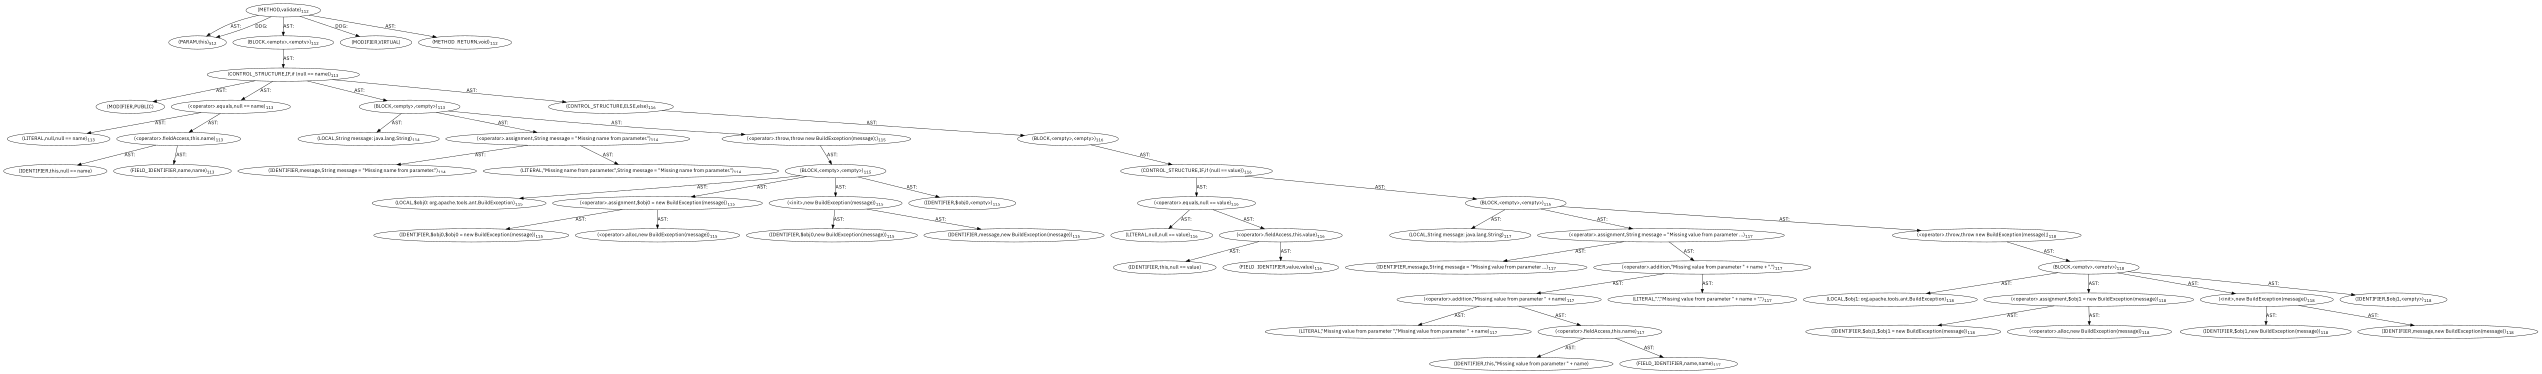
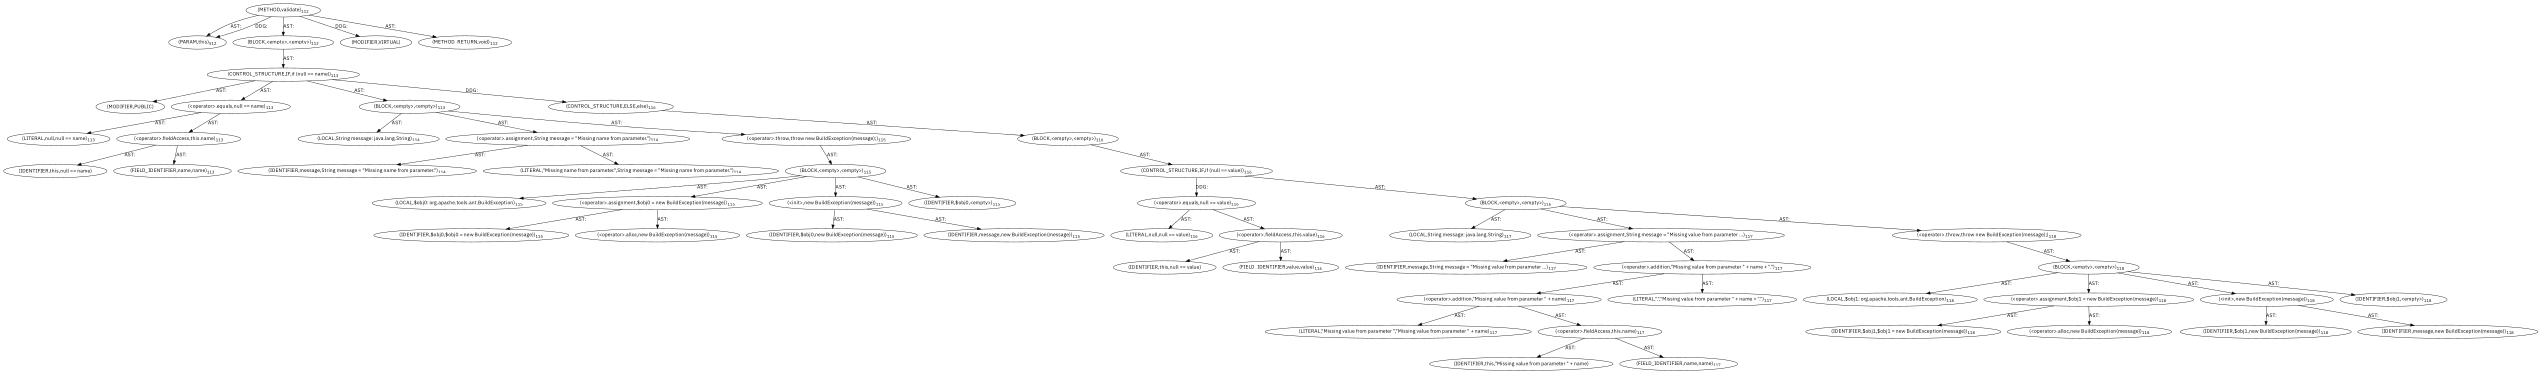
edge "(CONTROL_STRUCTURE,IF,if (null == name))" -> "(CONTROL_STRUCTURE,ELSE,else)": label "AST: " -> "DDG: "
edge "(CONTROL_STRUCTURE,IF,if (null == value))" -> "(<operator>.equals,null == value)": label "AST: " -> "DDG: "
